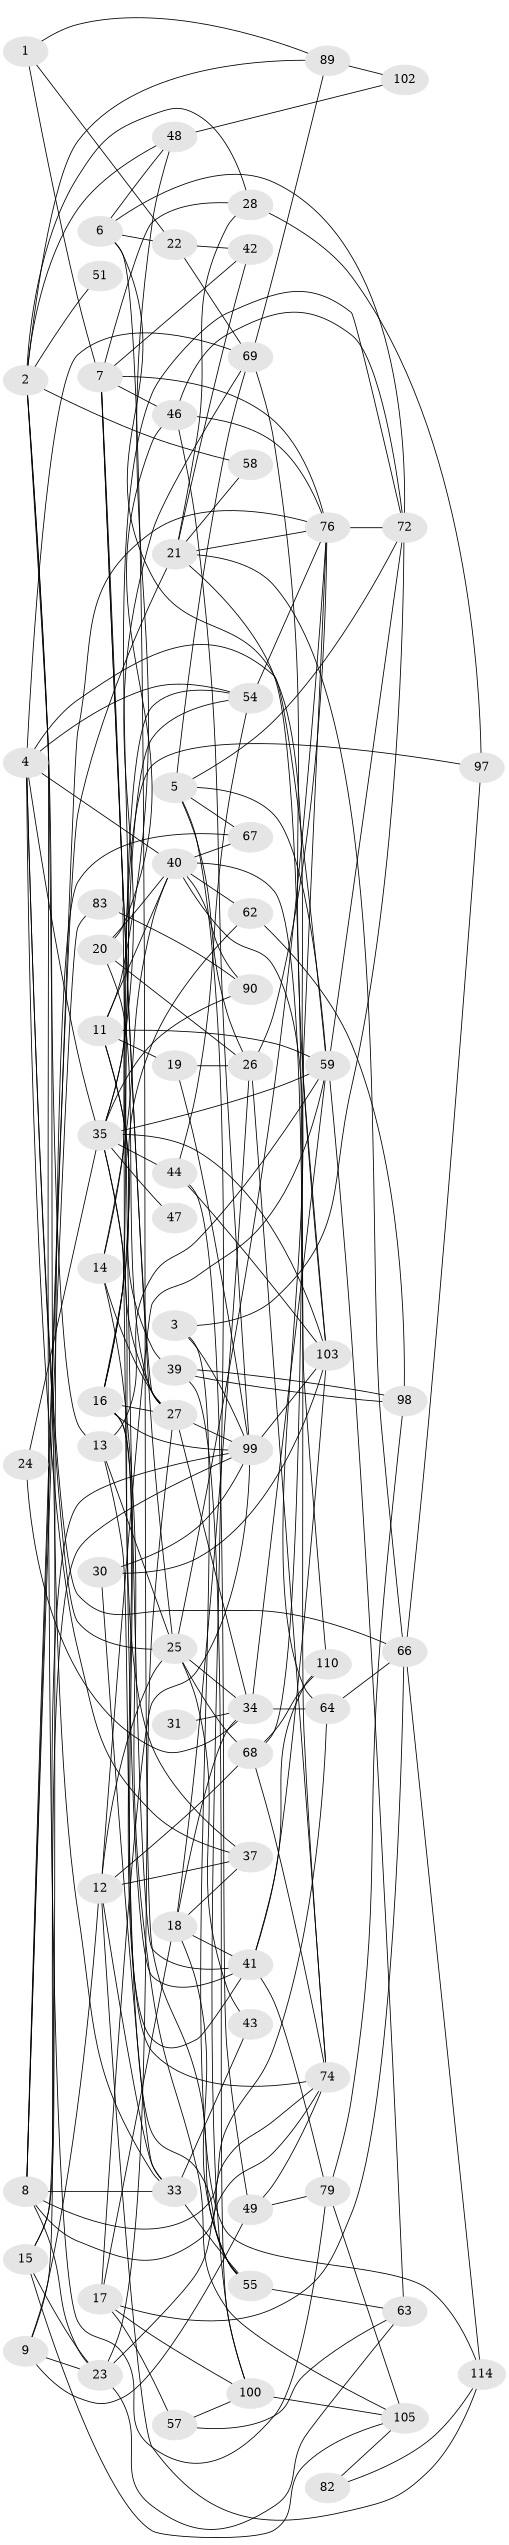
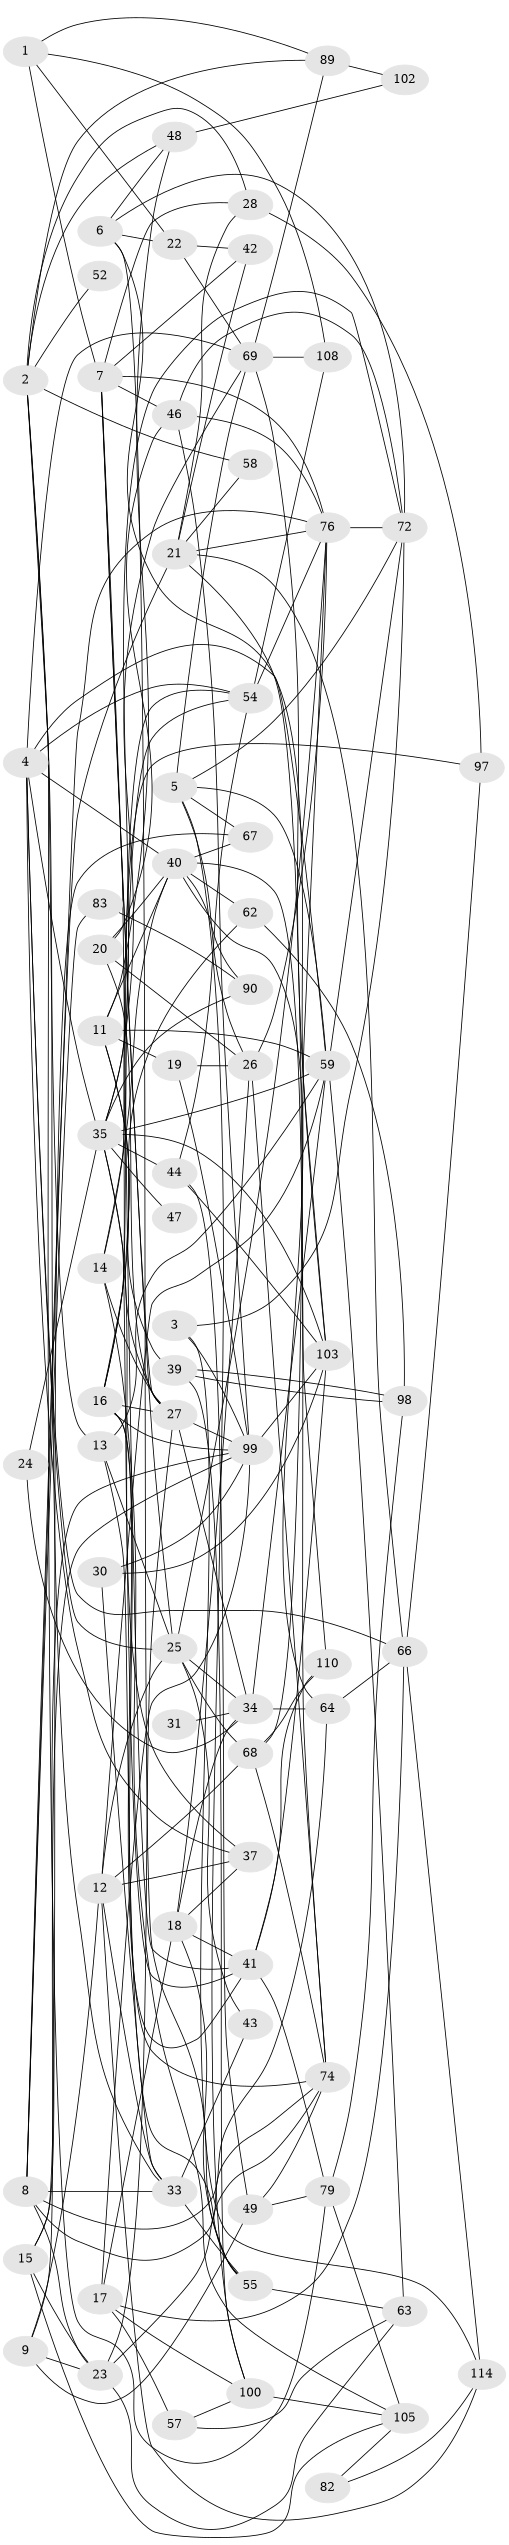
node "51": label "51" -> "52"
node "108": added
